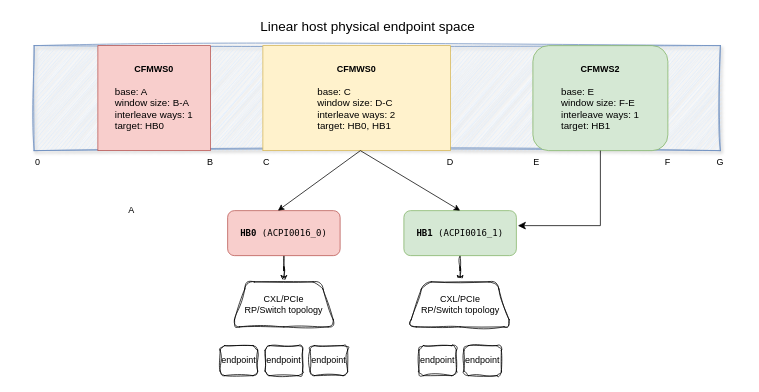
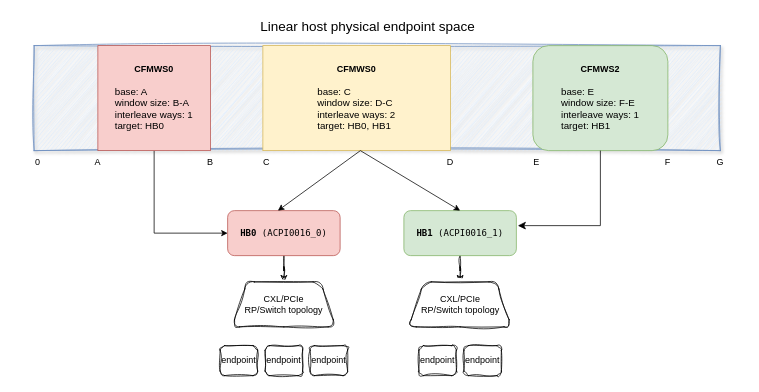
node "A": moved (132, 210) -> (98, 162)
edge "CFMWS0 base: A window size: B-A interleave ways: 1 target: HB0" -> "HB0 (ACPI0016_0)": added
